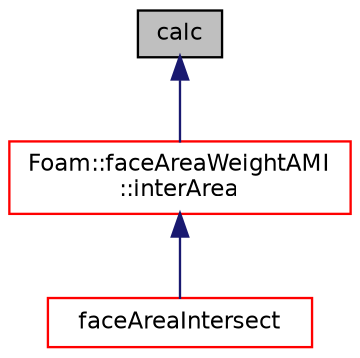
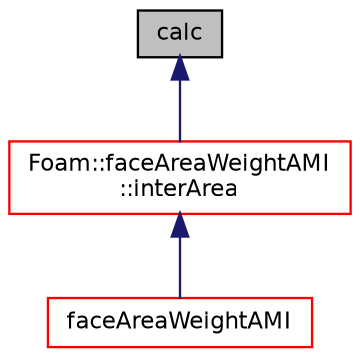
node "faceAreaIntersect": label "faceAreaIntersect" -> "faceAreaWeightAMI"
